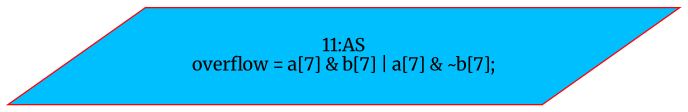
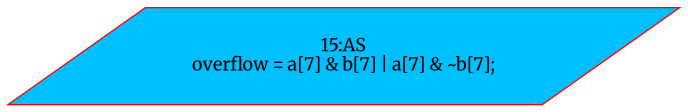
node "11:AS overflow = a[7] & b[7] | a[7] & ~b[7];": label "11:AS overflow = a[7] & b[7] | a[7] & ~b[7];" -> "15:AS overflow = a[7] & b[7] | a[7] & ~b[7];"
